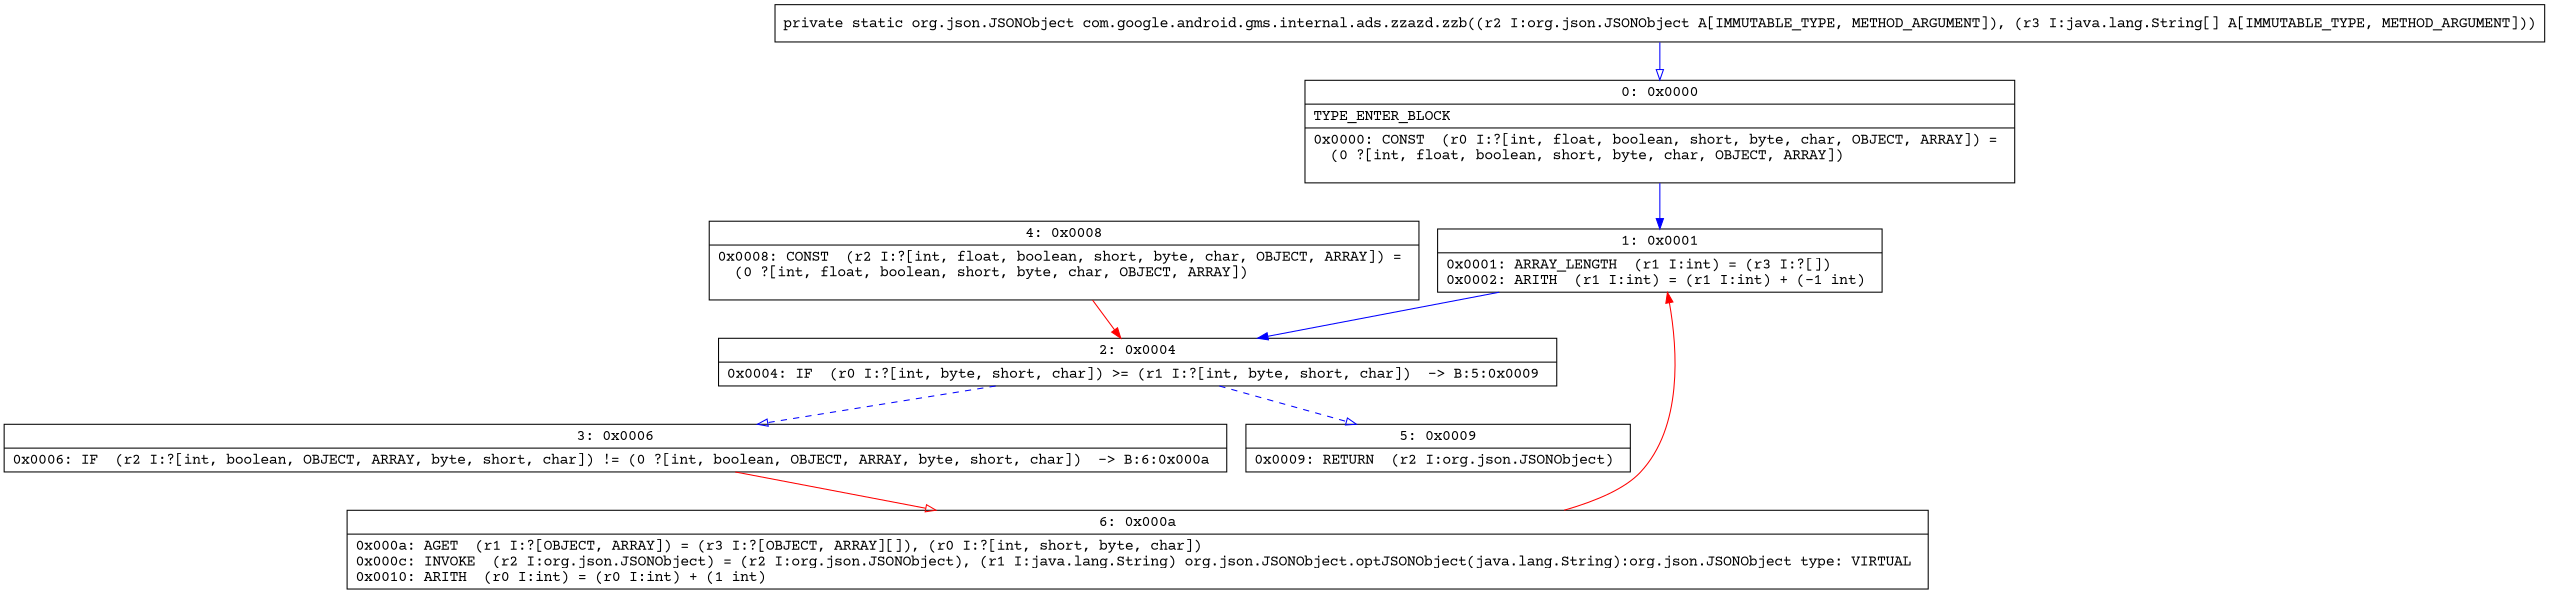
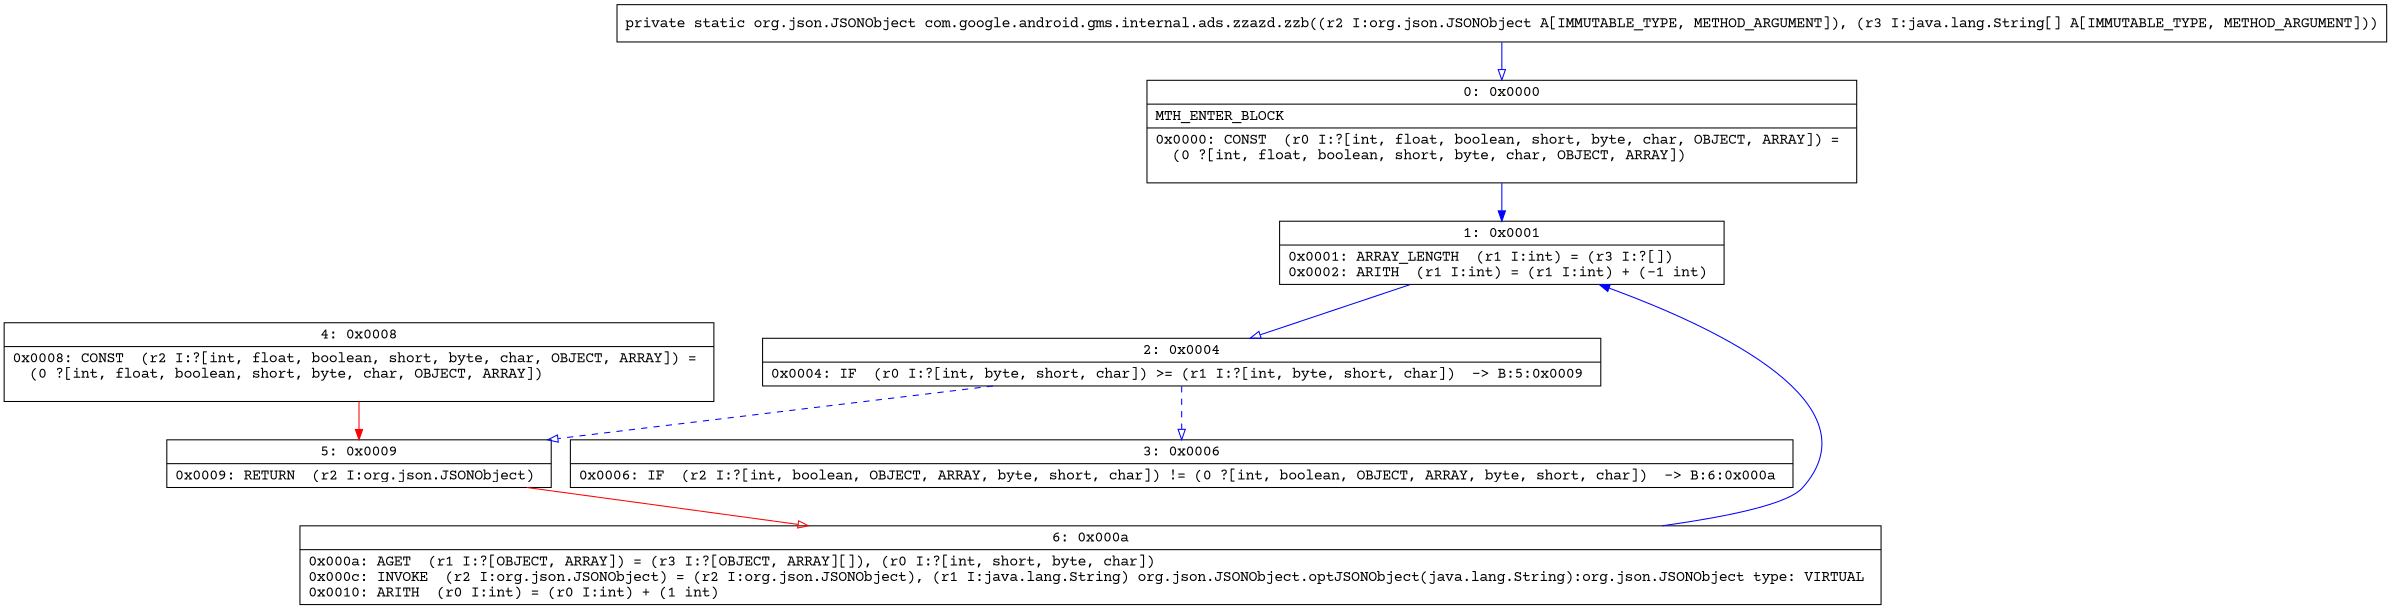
node "0: 0x0000": text "TYPE_ENTER_BLOCK" -> "MTH_ENTER_BLOCK"
edge "1: 0x0001" -> "2: 0x0004": arrowhead normal -> onormal
edge "4: 0x0008" -> "2: 0x0004": now "4: 0x0008" -> "5: 0x0009"
edge "6: 0x000a" -> "1: 0x0001": color red -> blue
edge "3: 0x0006" -> "6: 0x000a": now "5: 0x0009" -> "6: 0x000a"
